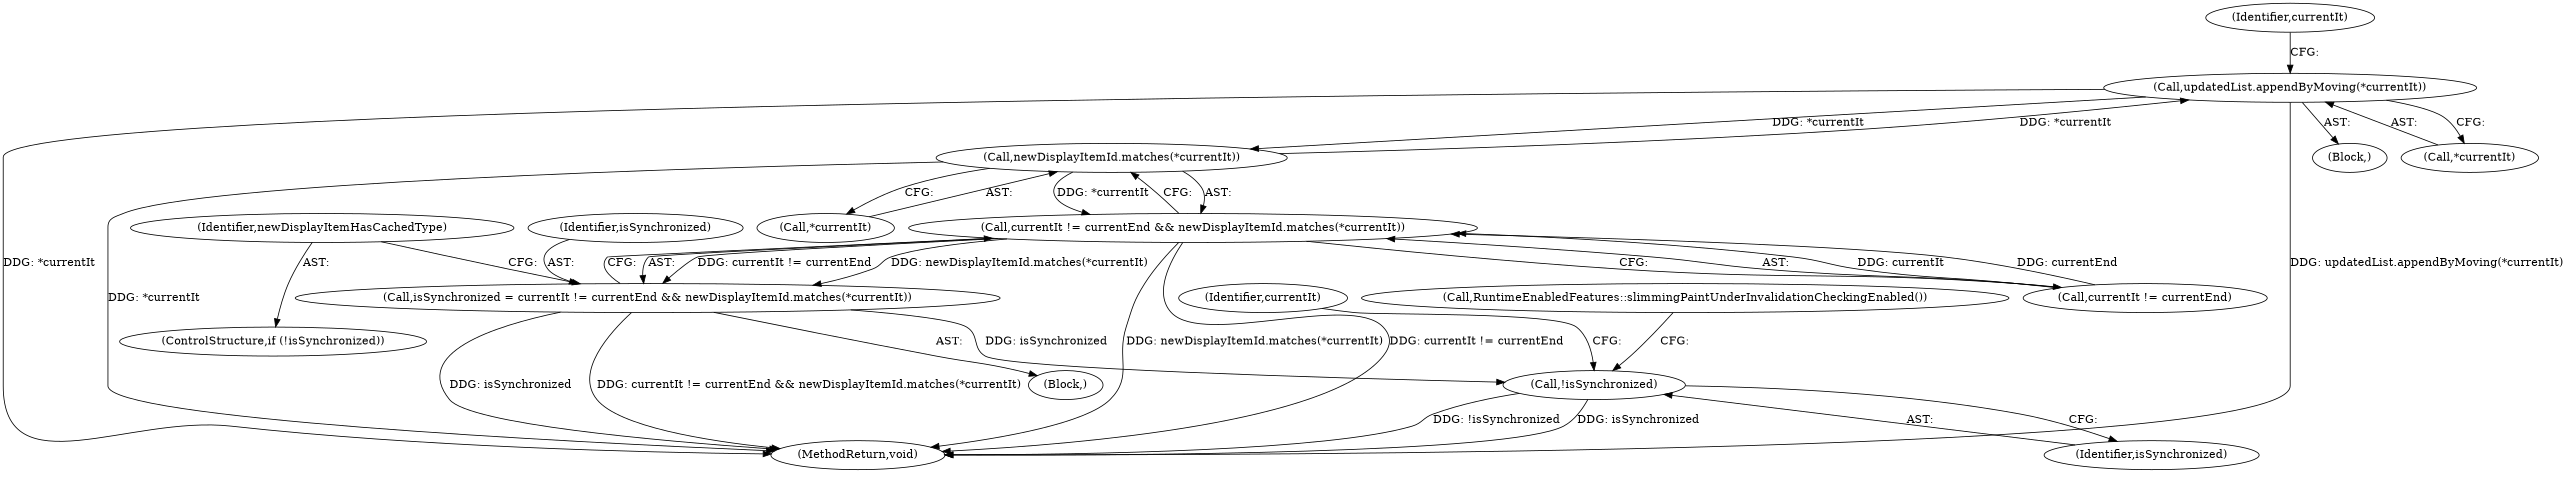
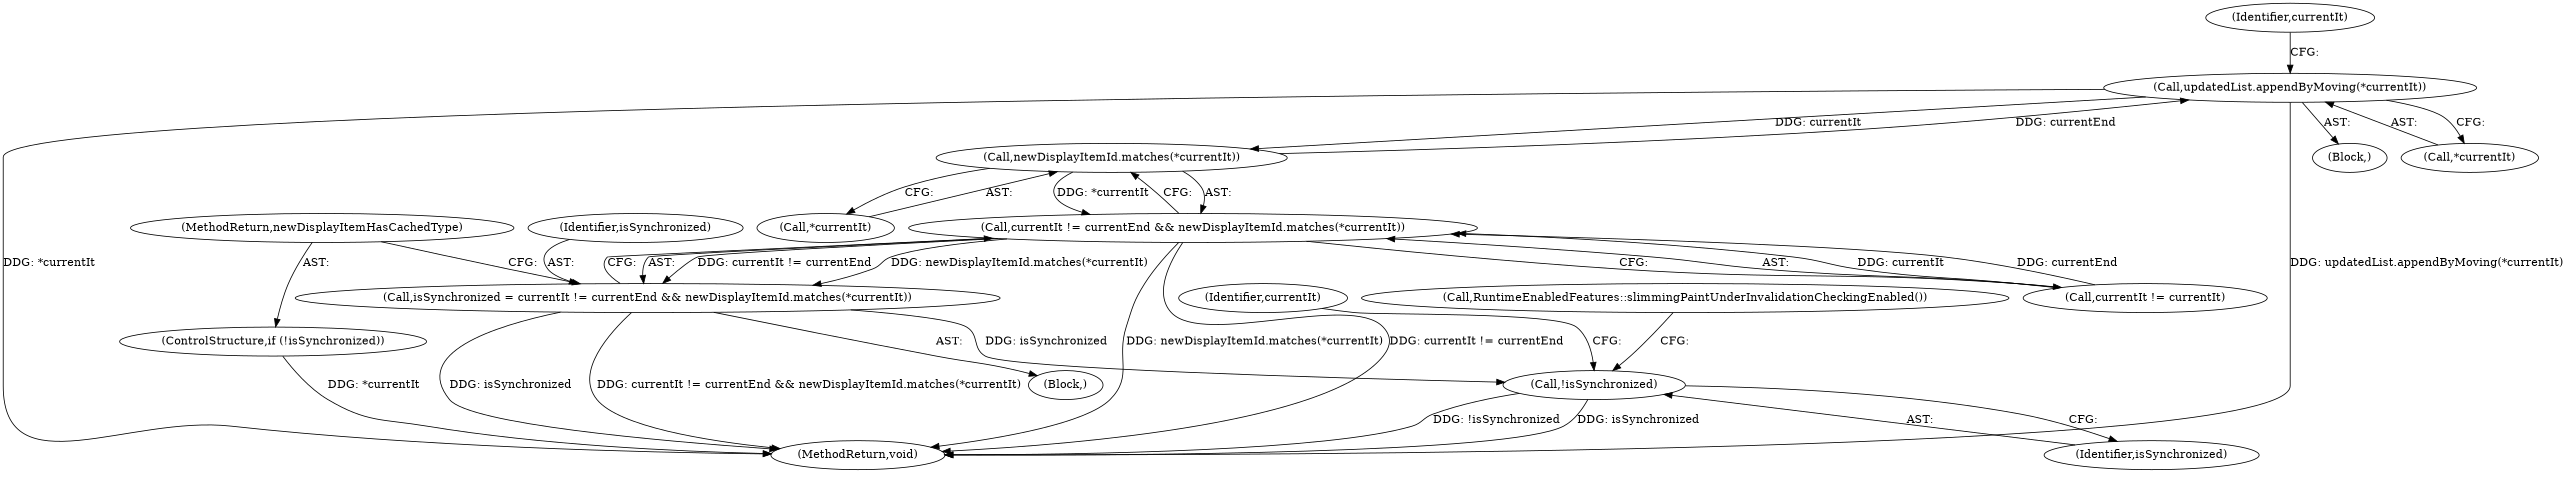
edge "(Call,updatedList.appendByMoving(*currentIt))" -> "(Call,newDisplayItemId.matches(*currentIt))": label "DDG: *currentIt" -> "DDG: currentIt"
edge "(Call,newDisplayItemId.matches(*currentIt))" -> "(Call,updatedList.appendByMoving(*currentIt))": label "DDG: *currentIt" -> "DDG: currentEnd"
edge "(Call,newDisplayItemId.matches(*currentIt))" -> "(MethodReturn,void)": now "(ControlStructure,if (!isSynchronized))" -> "(MethodReturn,void)"
node "(Identifier,newDisplayItemHasCachedType)": label "(Identifier,newDisplayItemHasCachedType)" -> "(MethodReturn,newDisplayItemHasCachedType)"
node "(Call,currentIt != currentEnd)": label "(Call,currentIt != currentEnd)" -> "(Call,currentIt != currentIt)"
